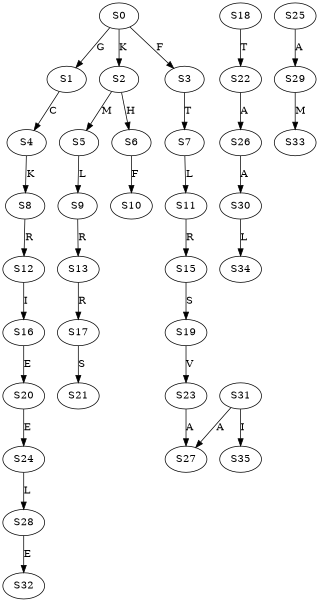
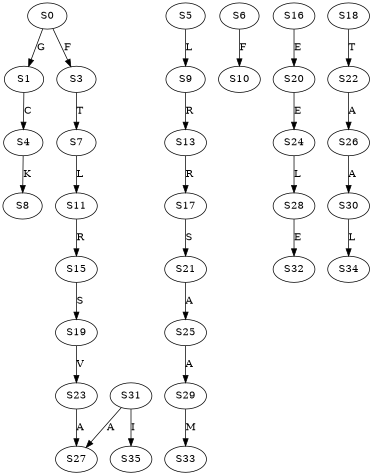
node "S2": removed
node "S12": removed
edge "S21" -> "S25": added, label "A"
